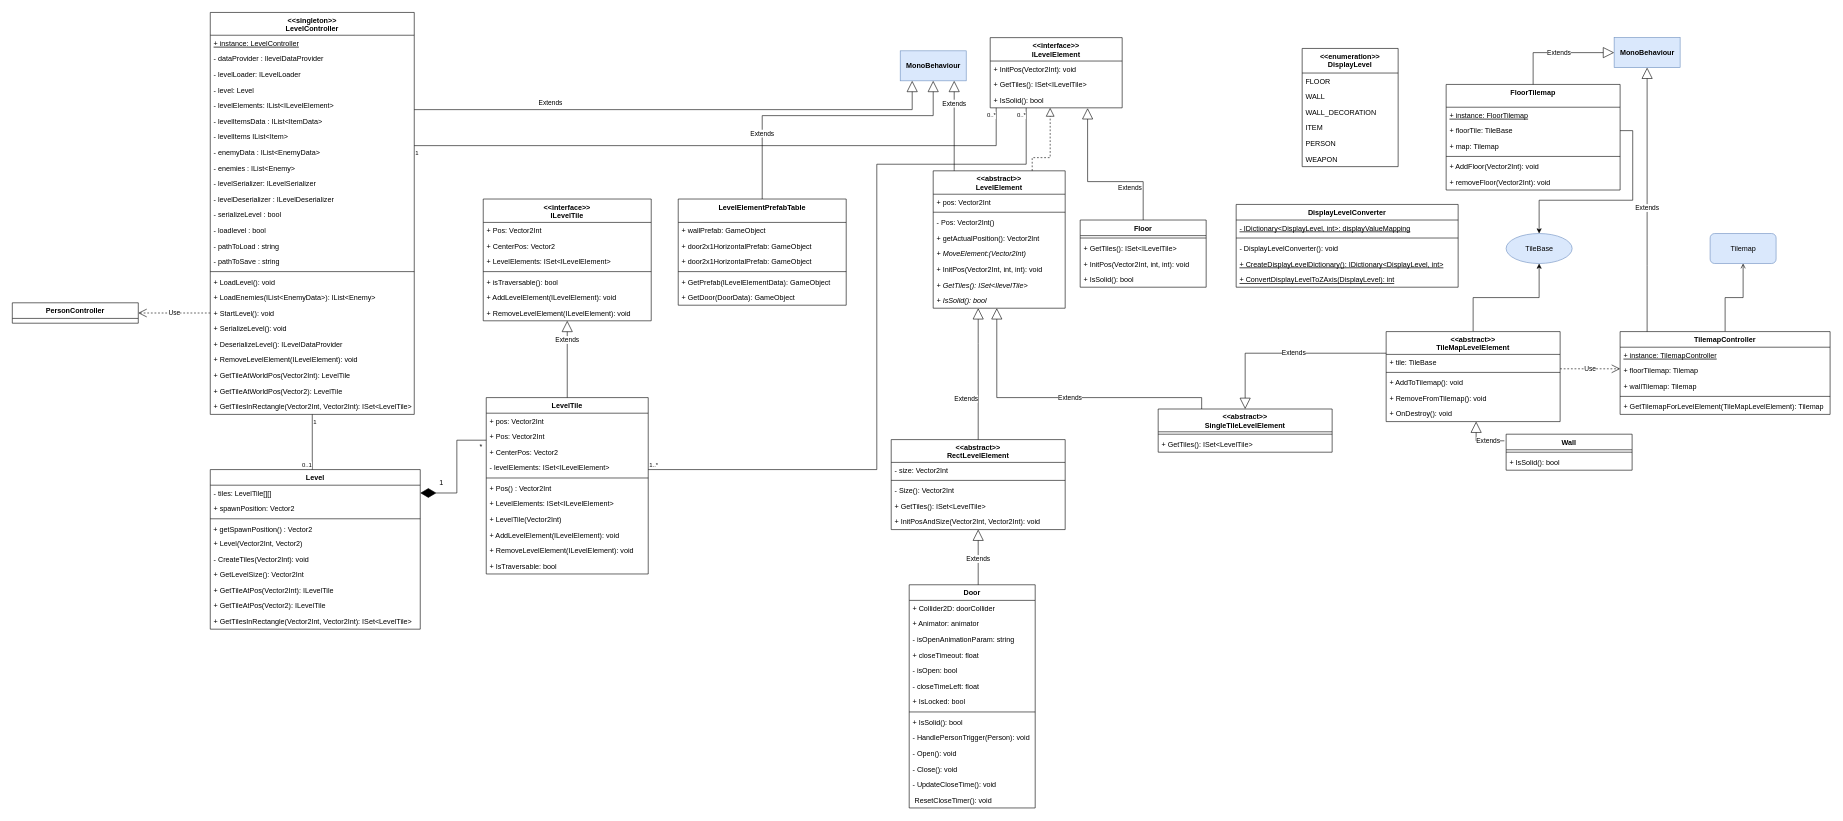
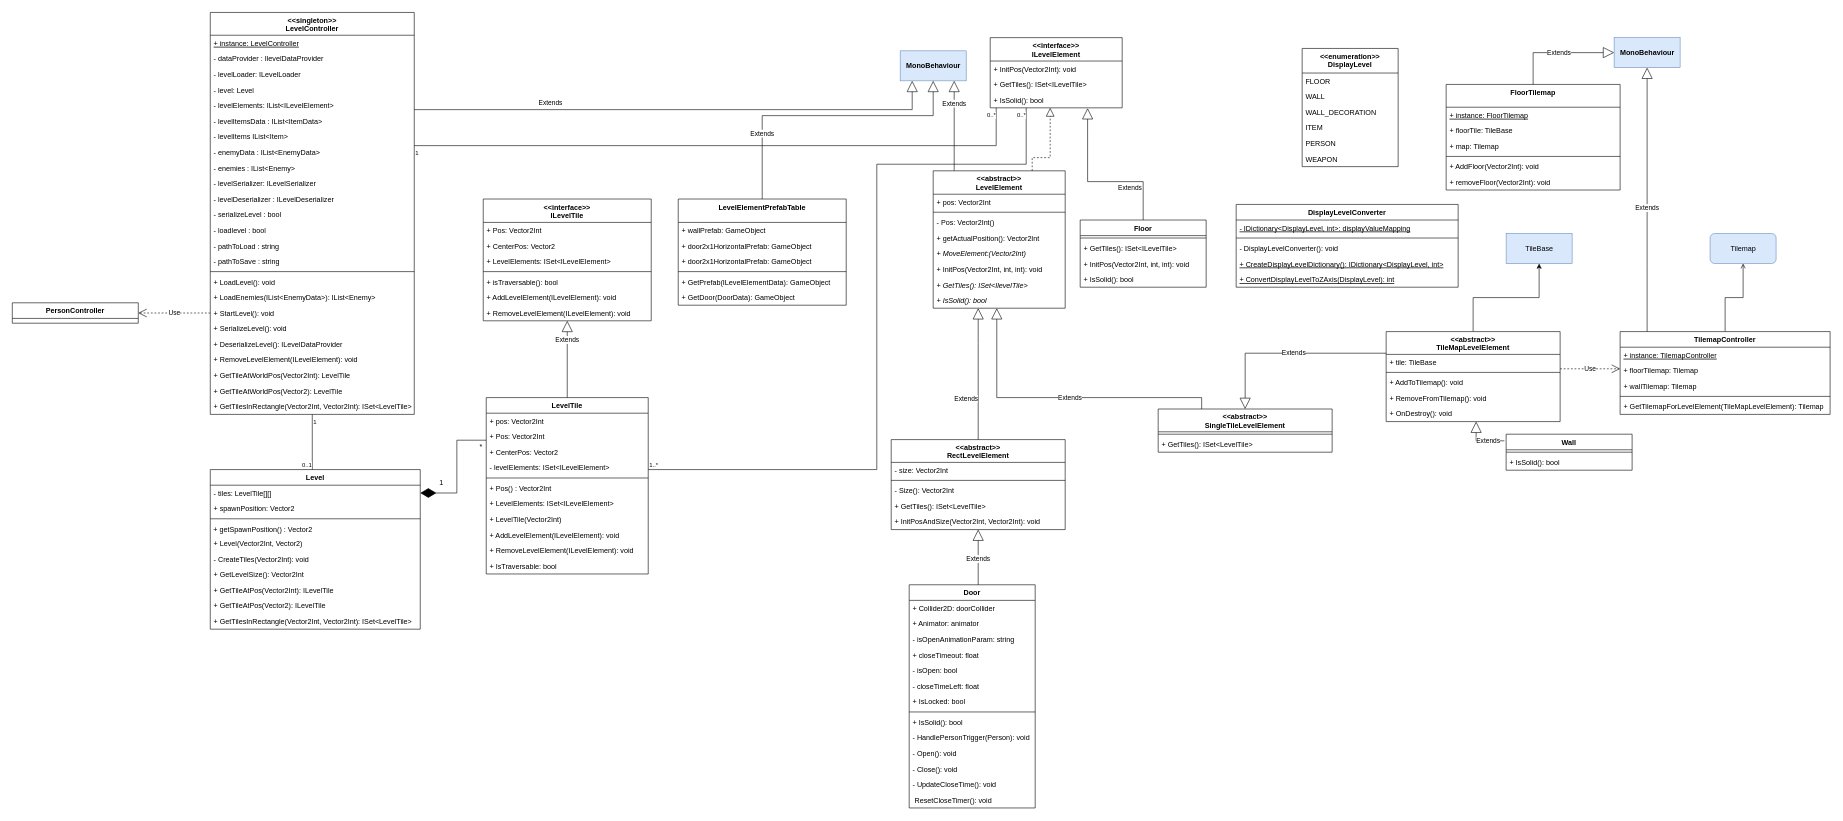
edge "+ floorTile: TileBase" -> "TileBase": removed
node "TileBase": shape ellipse -> rectangle
